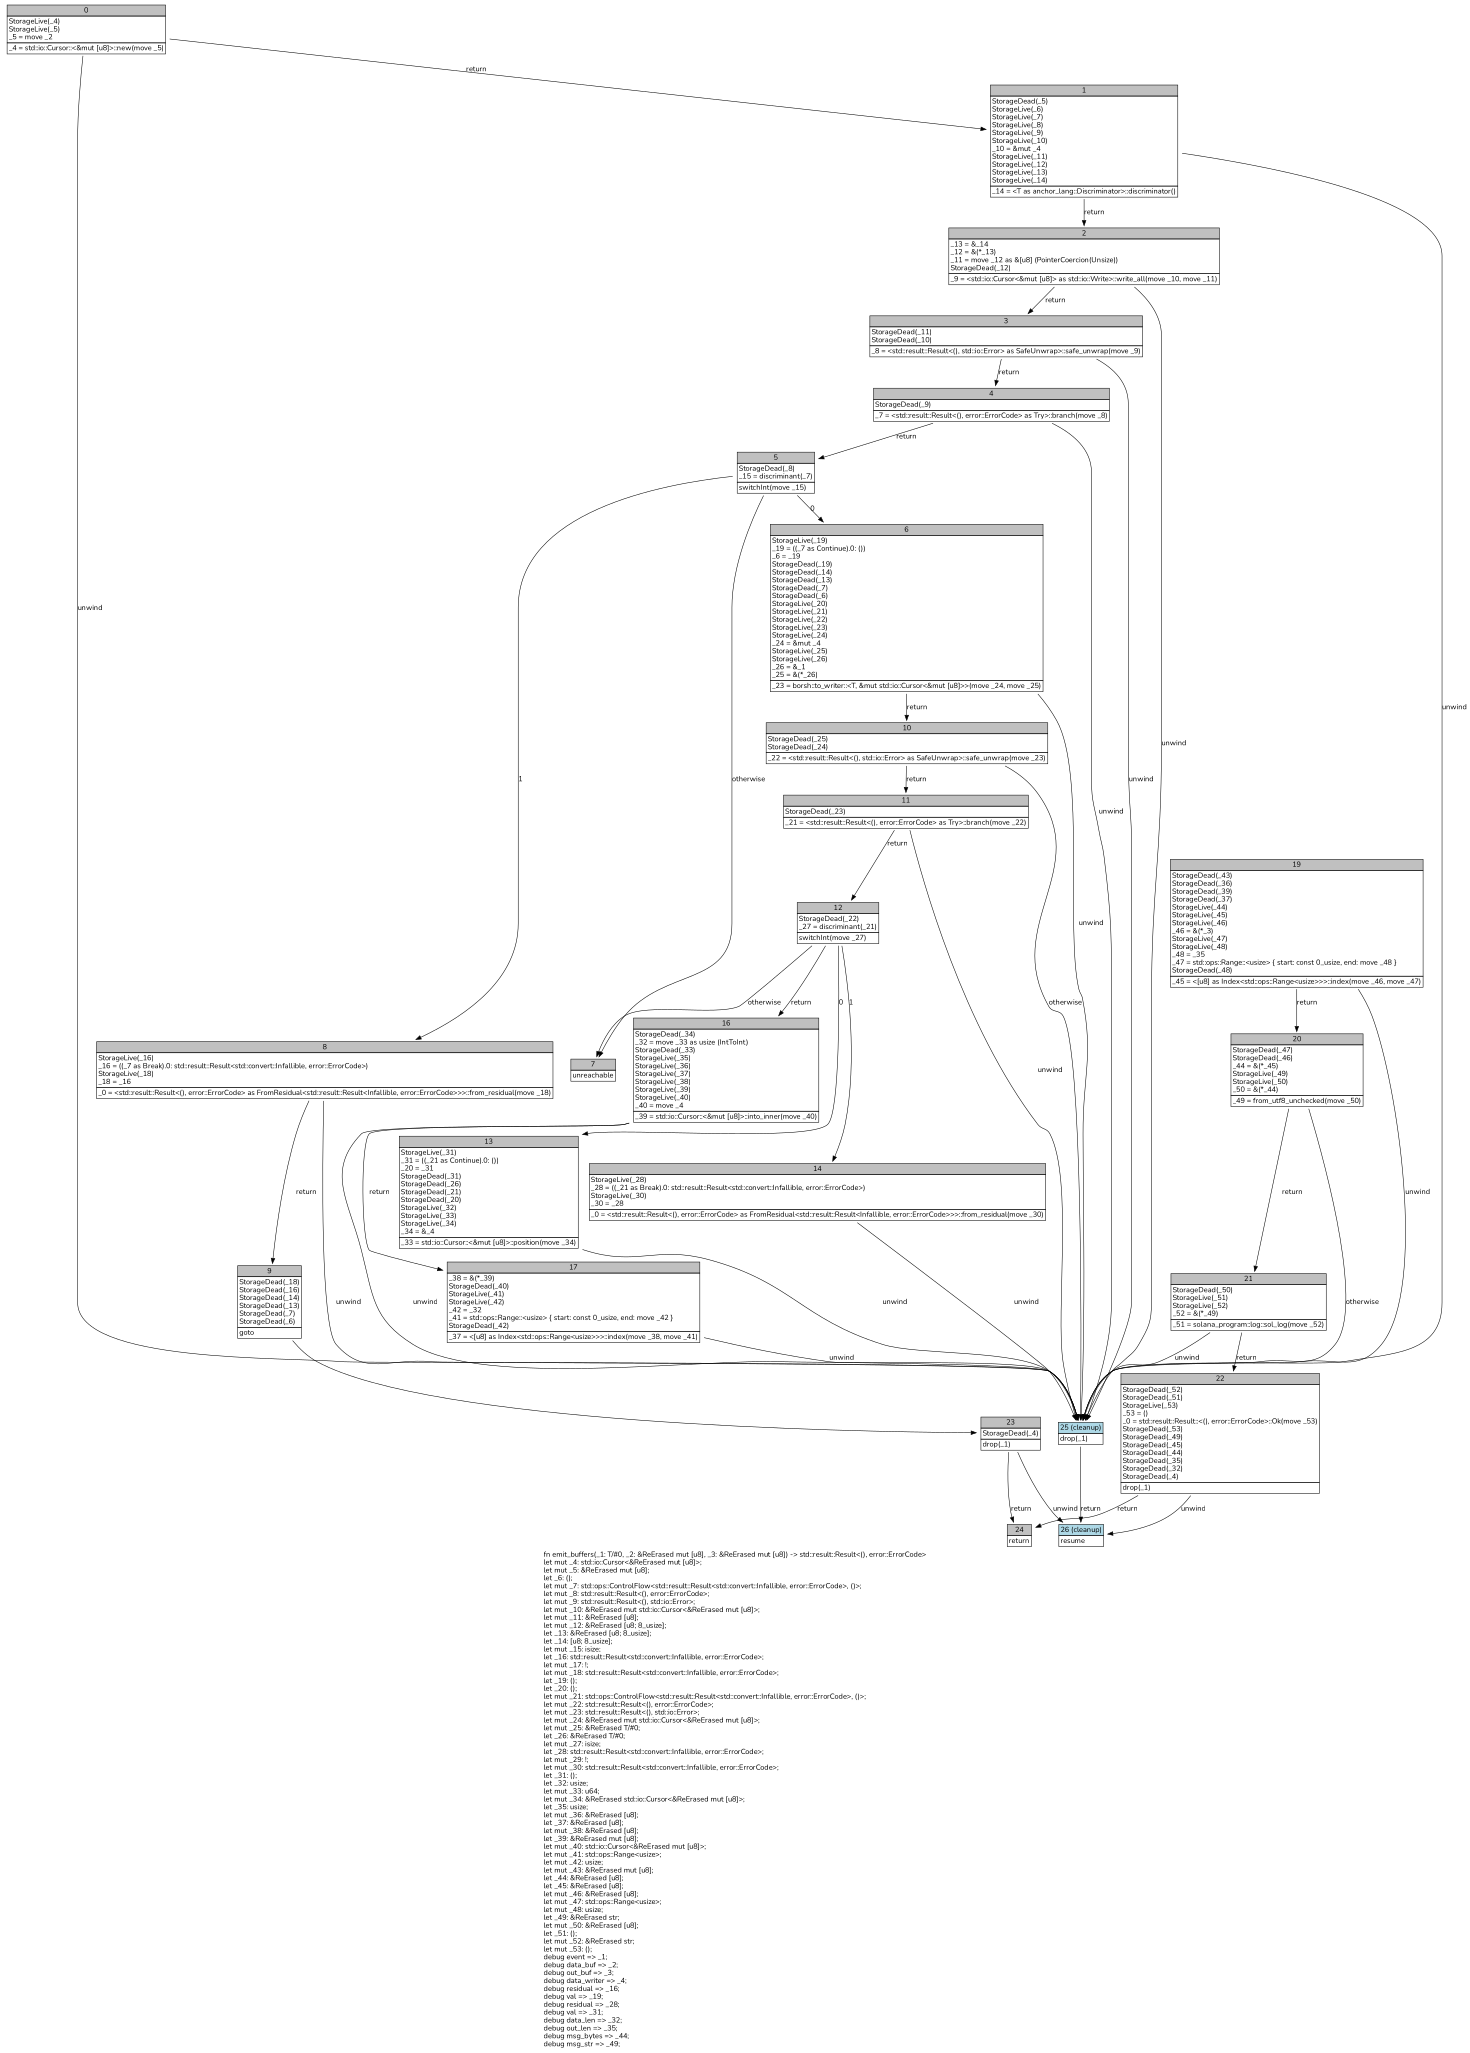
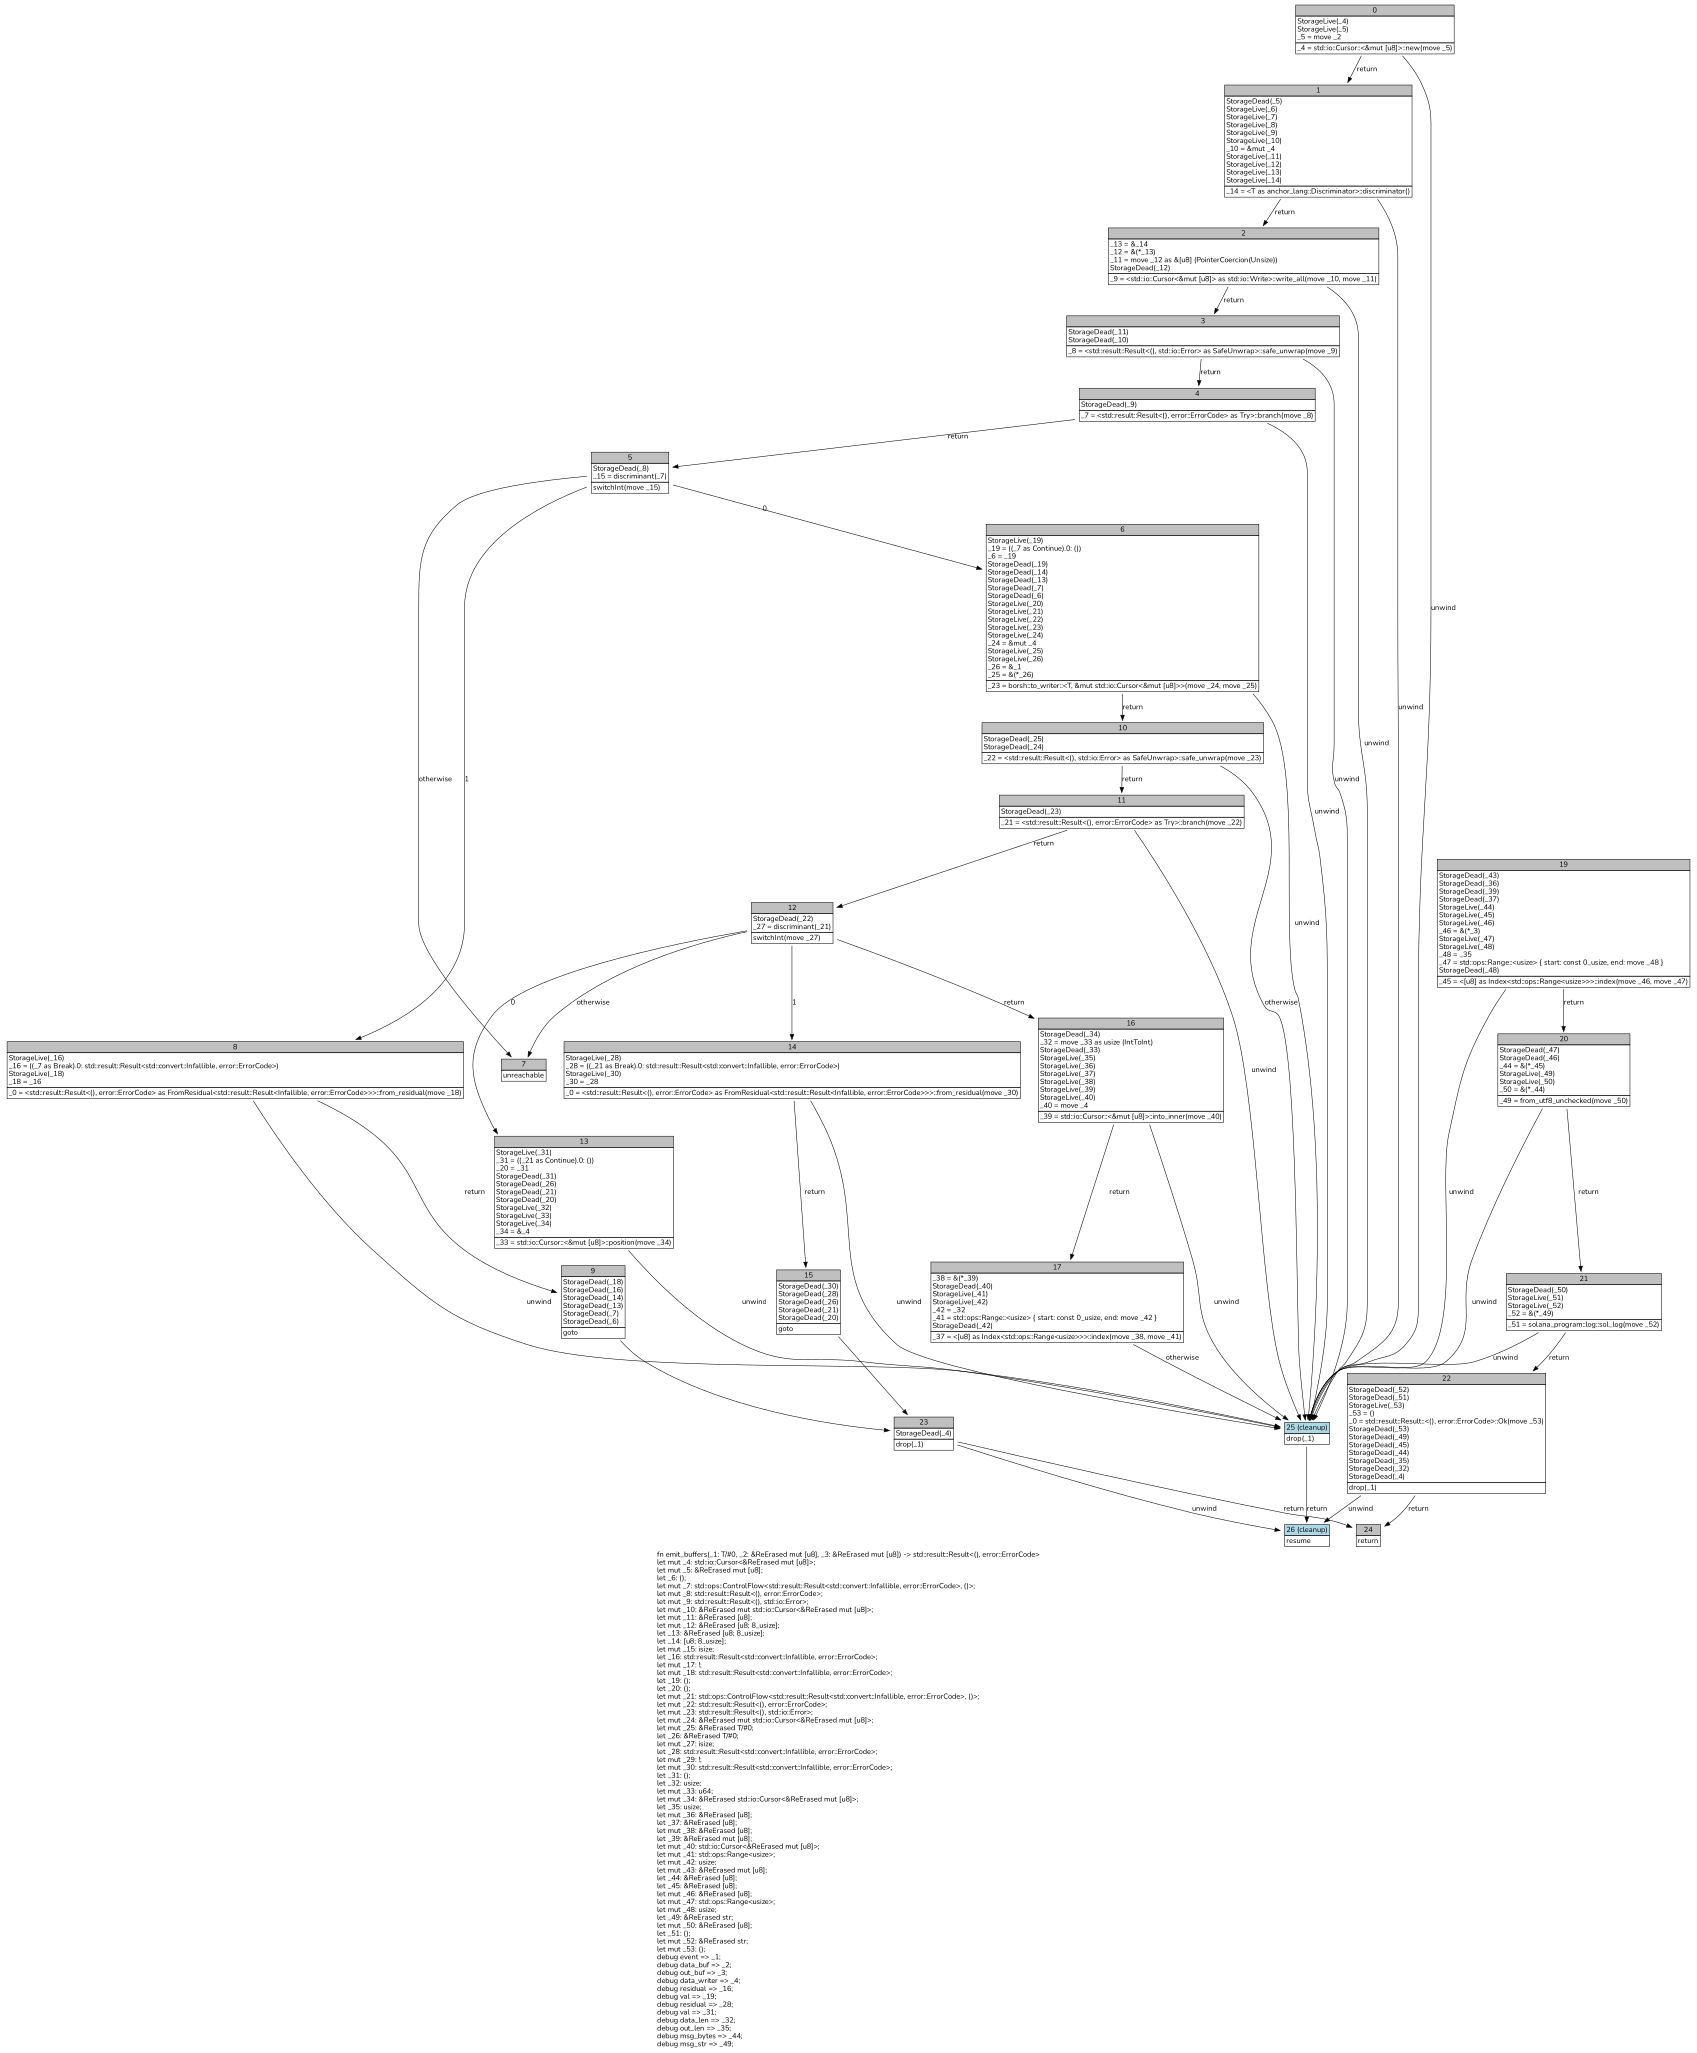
node "15": added
edge "20" -> "25 (cleanup)": label "otherwise" -> "unwind"
edge "17" -> "25 (cleanup)": label "unwind" -> "otherwise"
